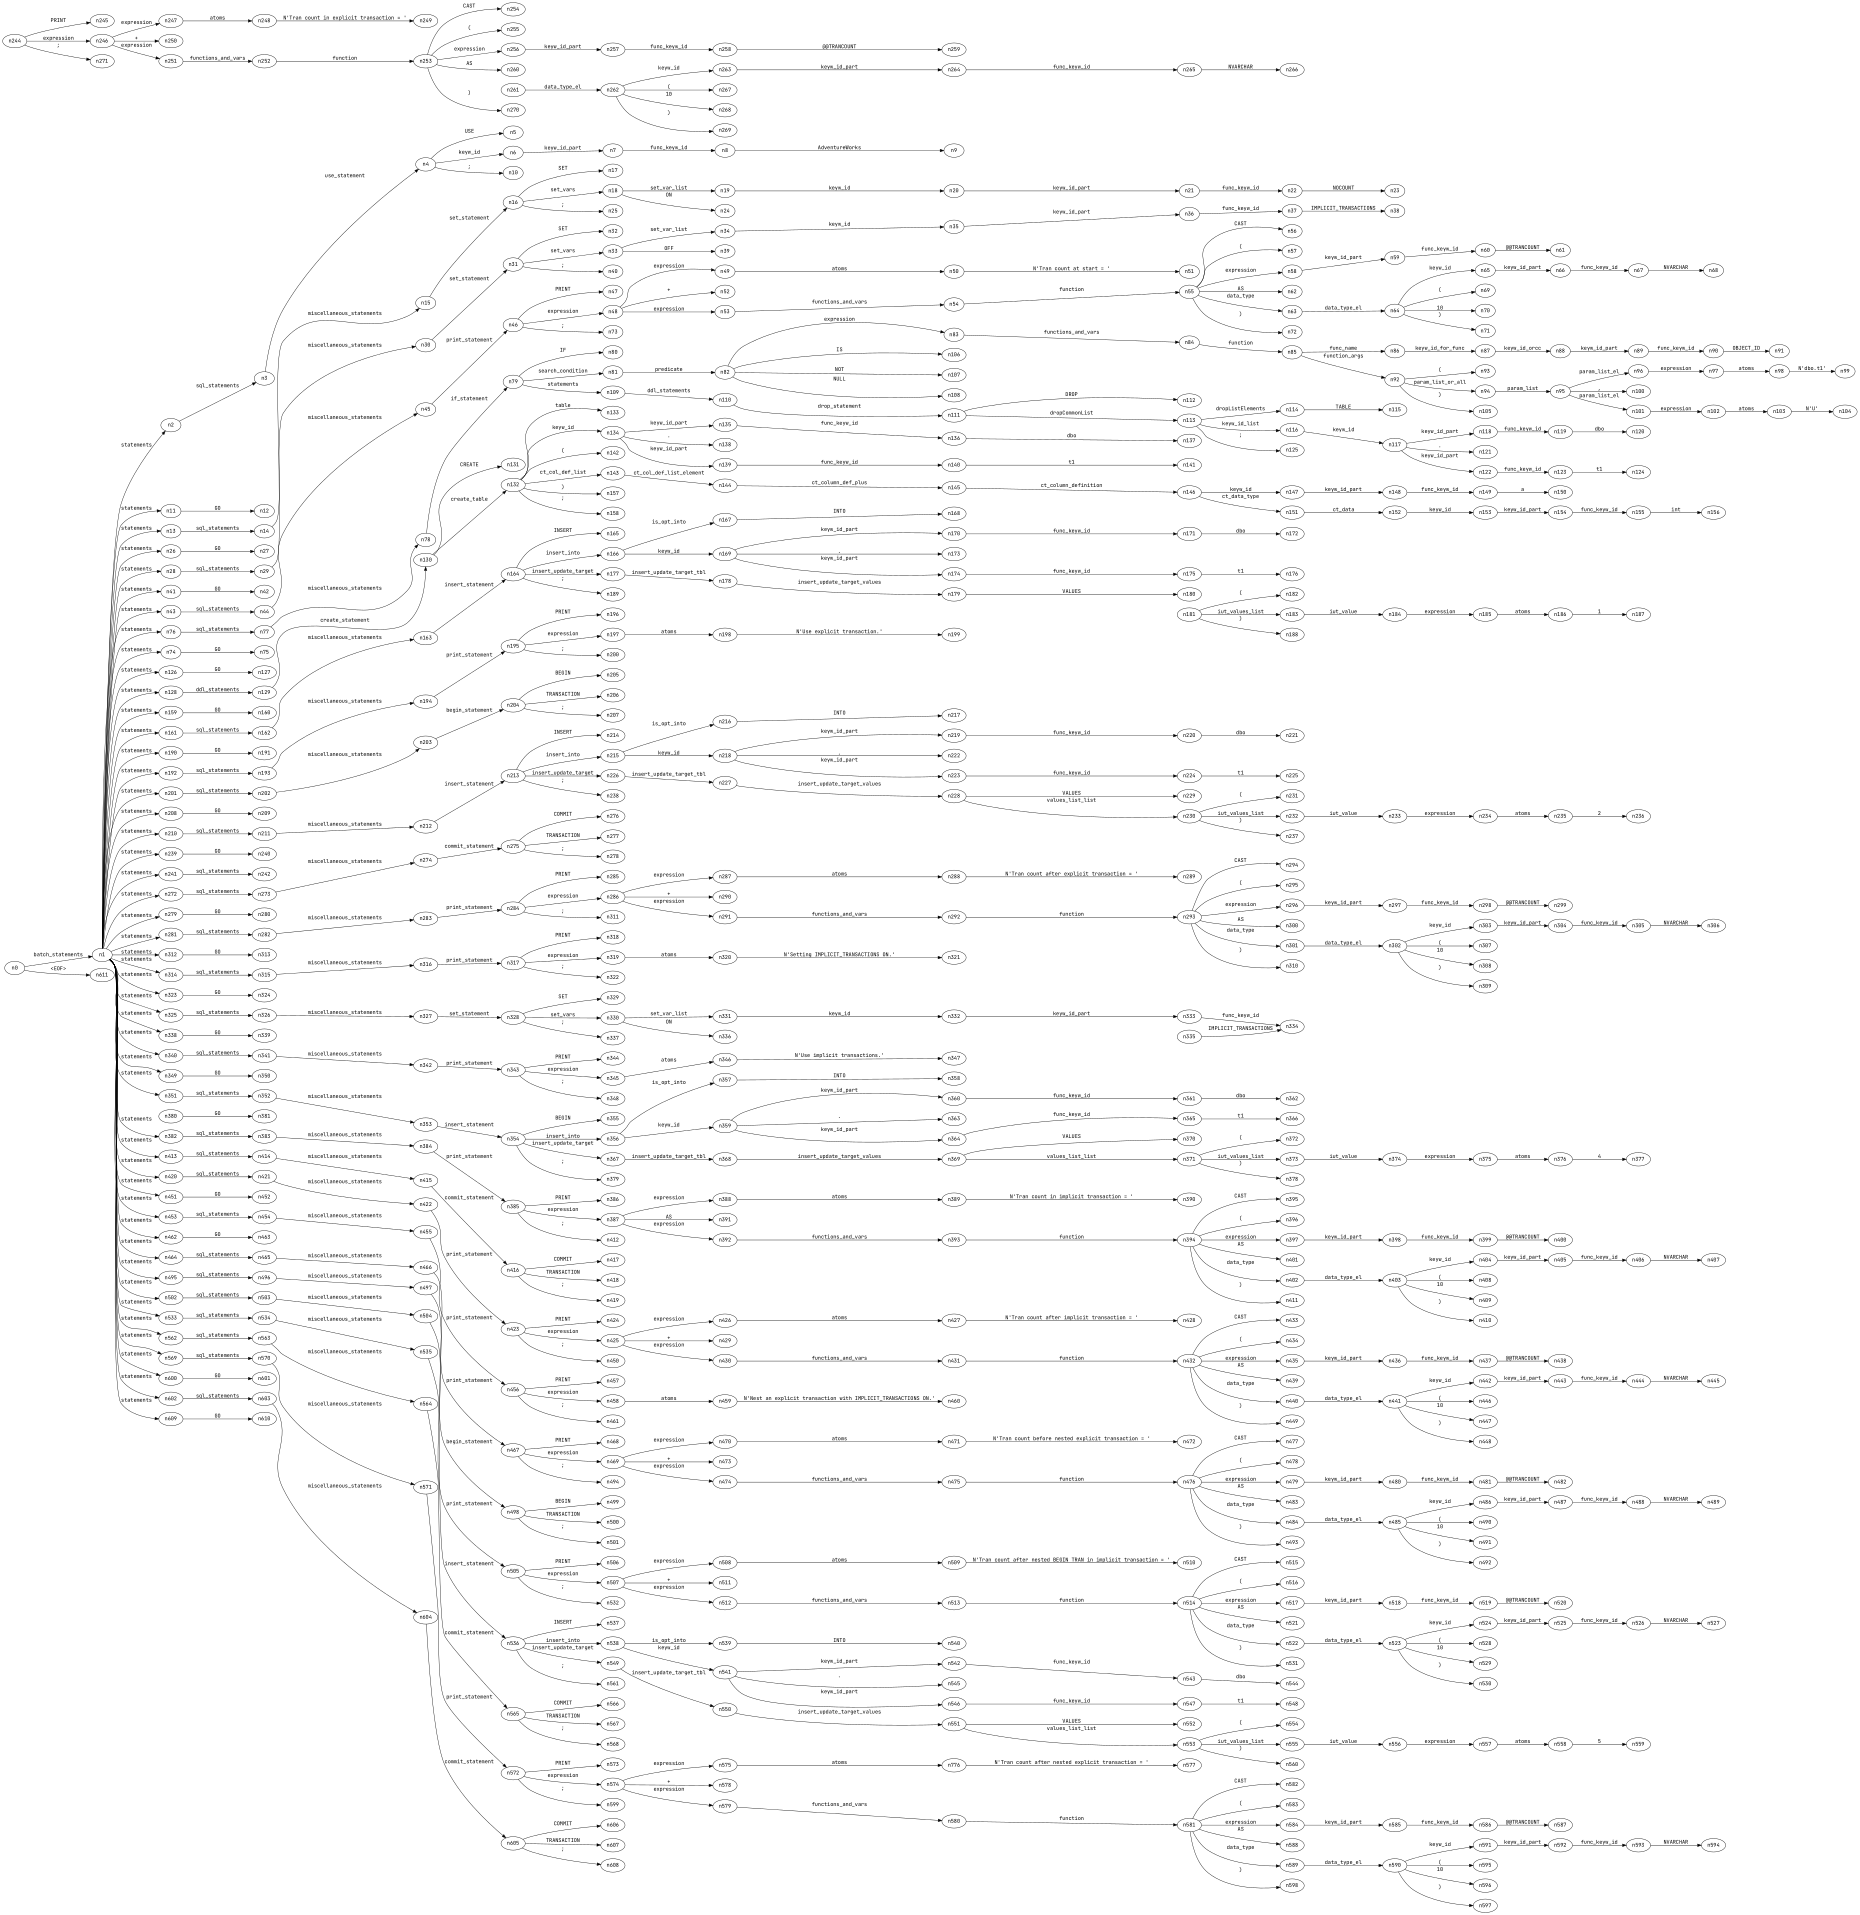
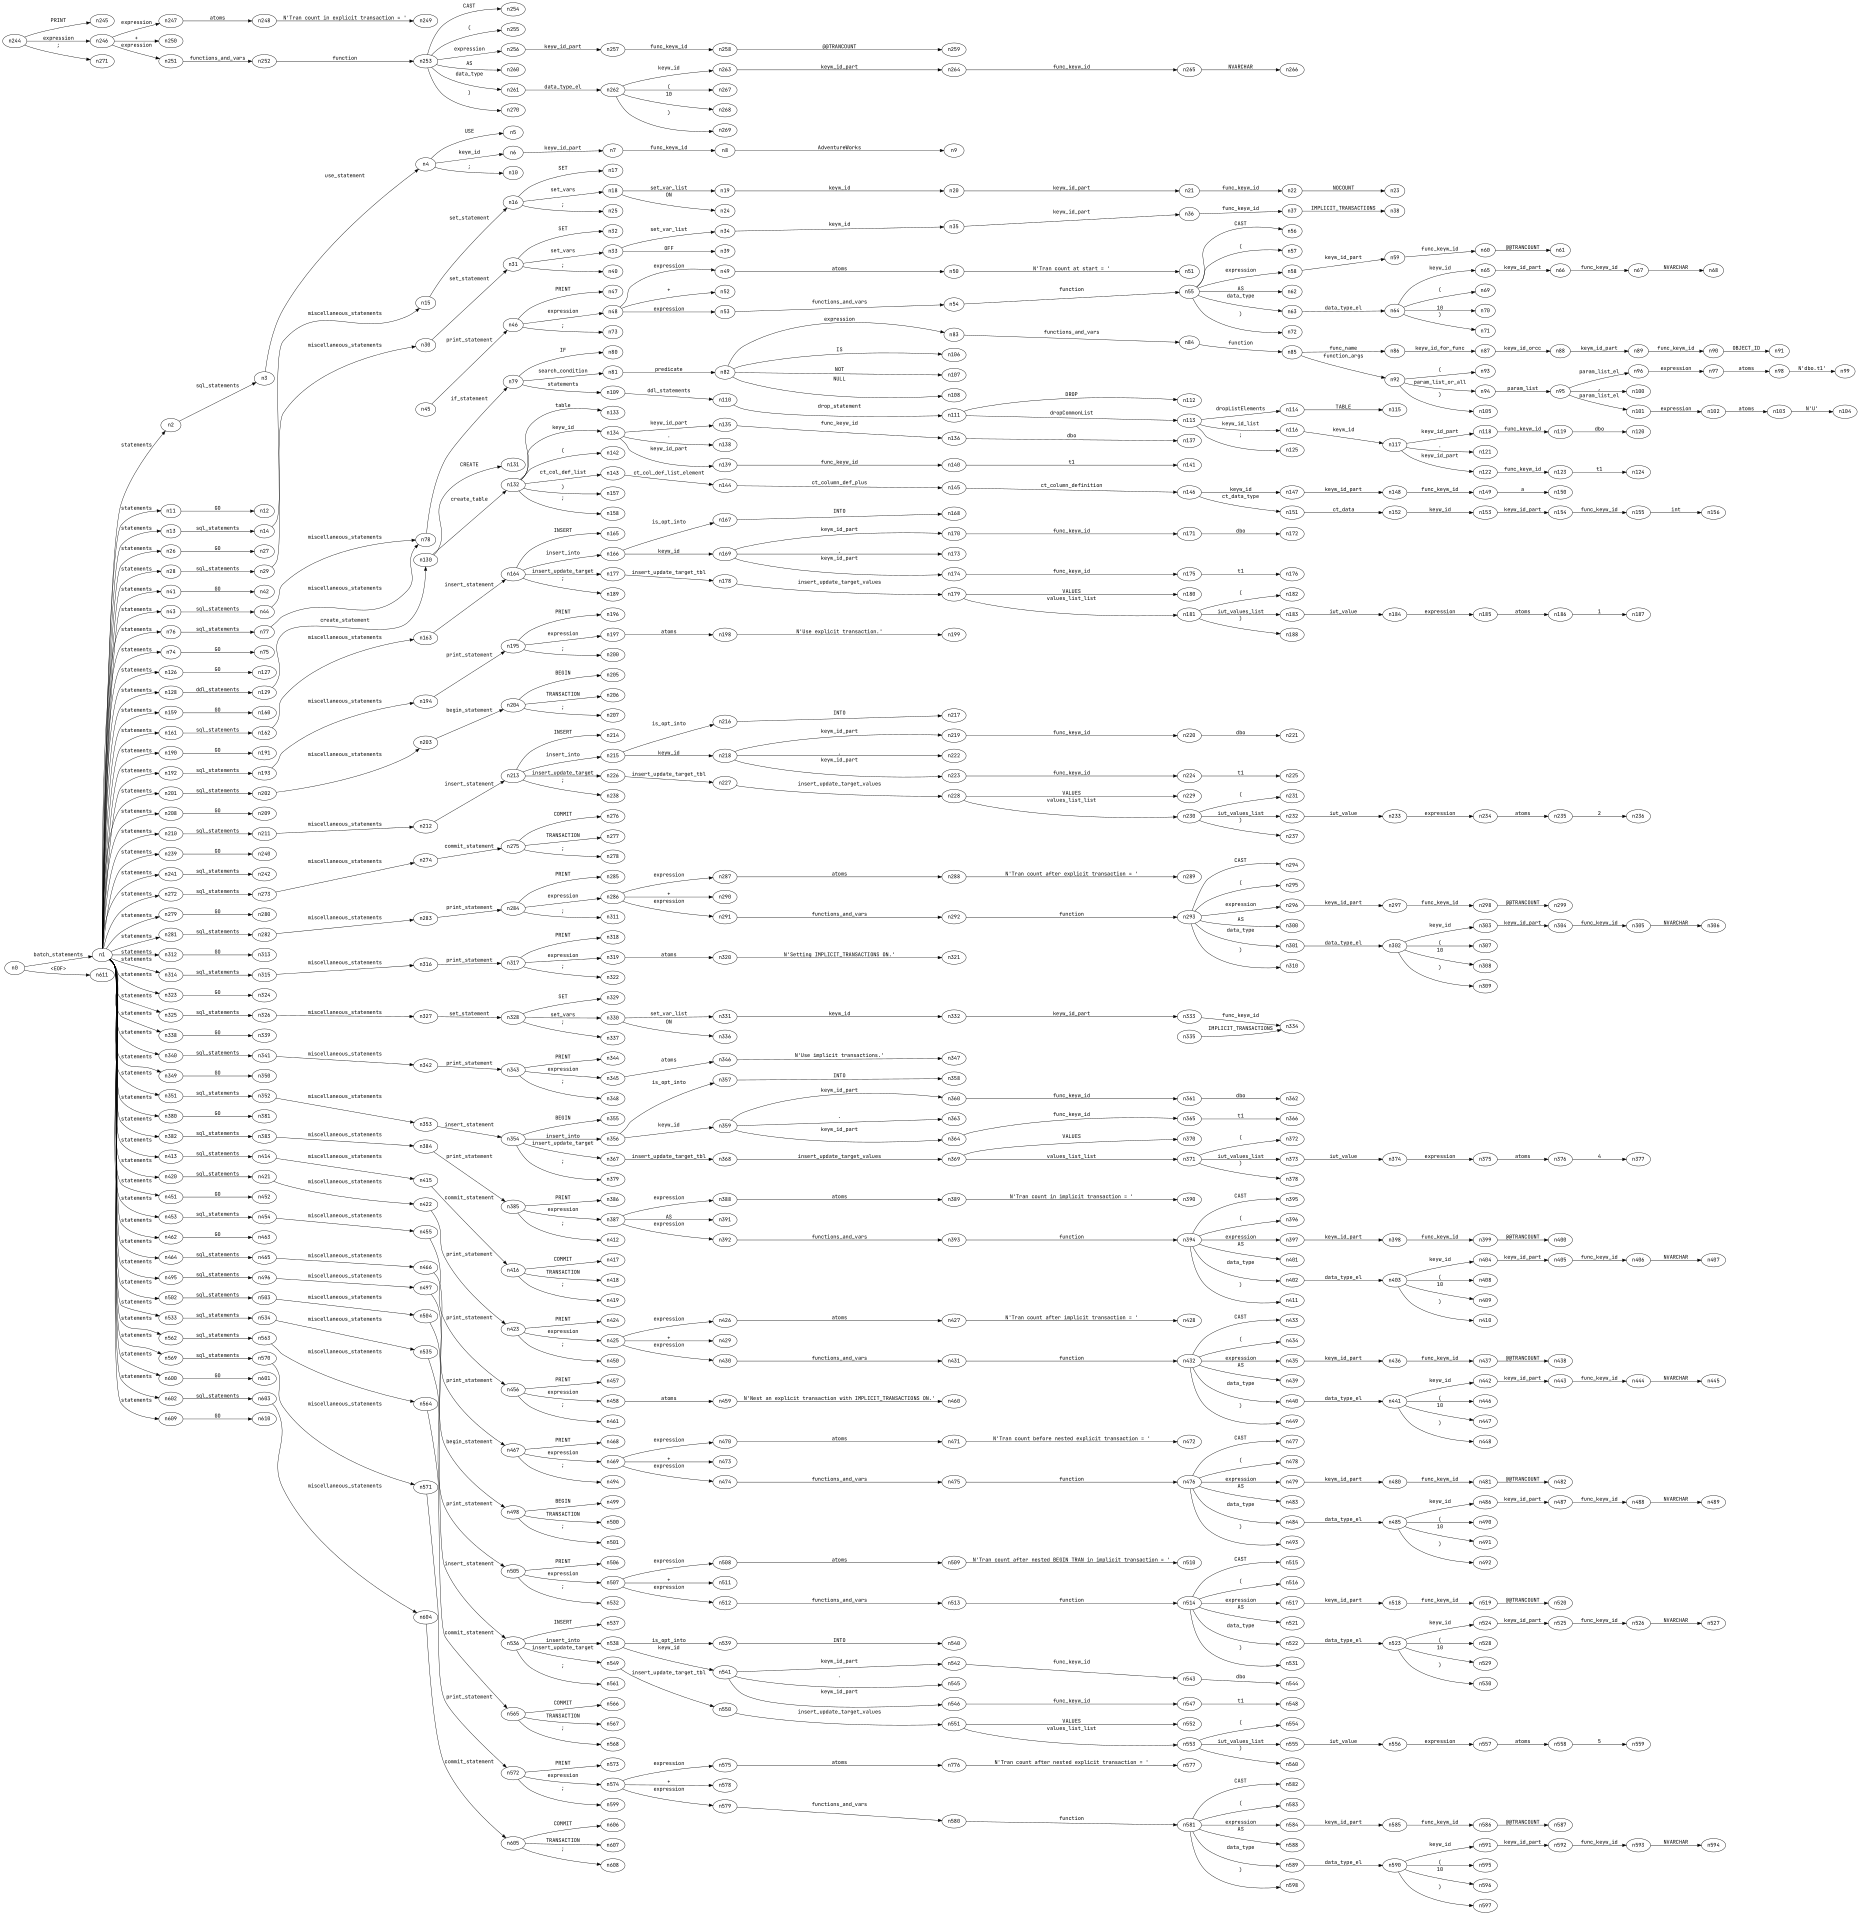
edge "n253" -> "n261": added, label "data_type"
edge "n44" -> "n45": now "n44" -> "n78"
edge "n179" -> "n181": added, label "values_list_list"
edge "n1" -> "n380": added, label "statements"
